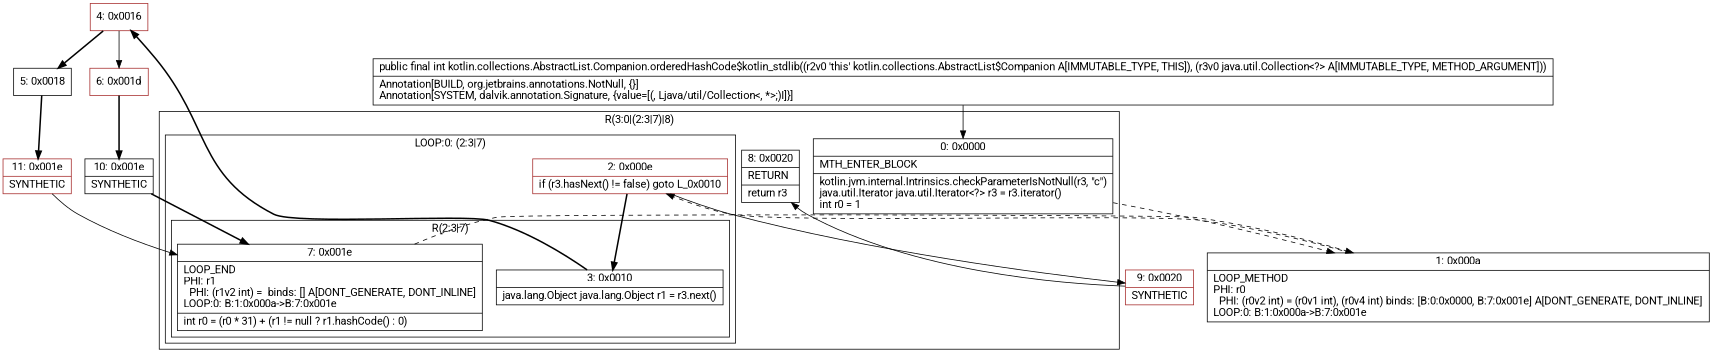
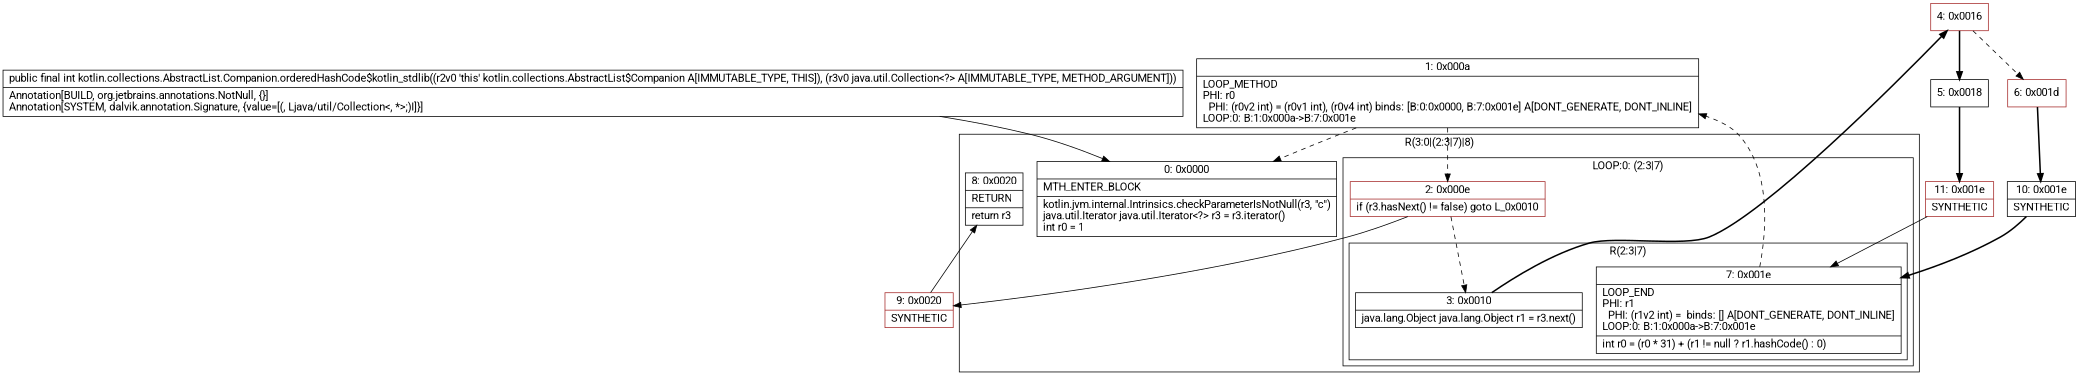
edge "4: 0x0016" -> "6: 0x001d": style solid -> dashed
edge "0: 0x0000" -> "1: 0x000a": reversed
edge "2: 0x000e" -> "3: 0x0010": style bold -> dashed
